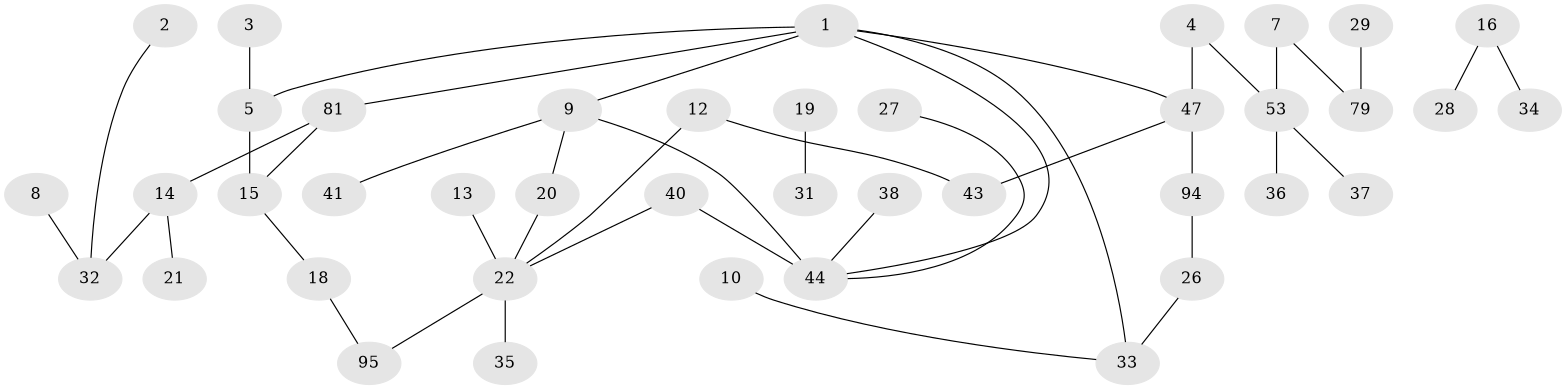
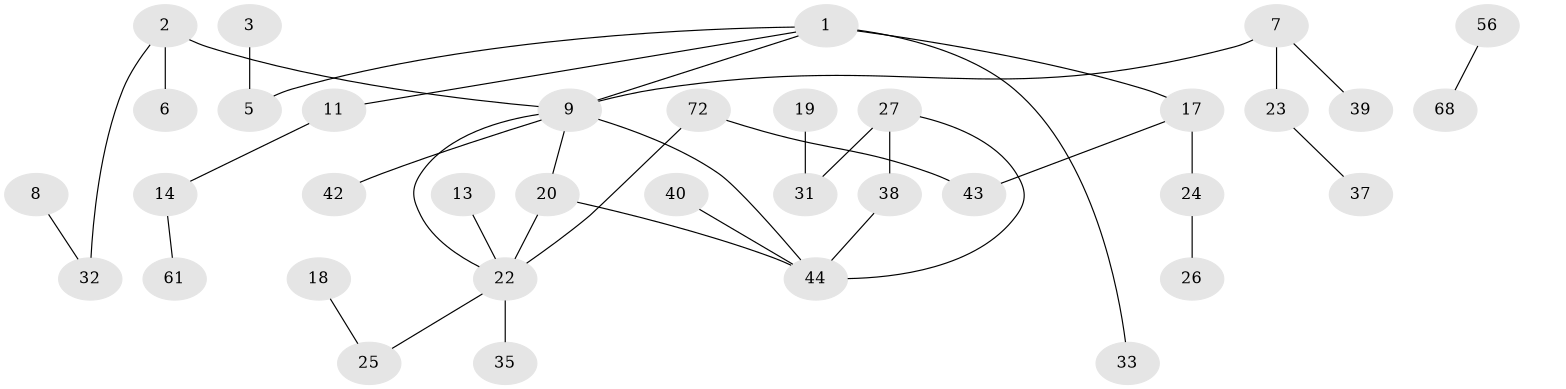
node "4": removed
node "29": removed
node "16": label "16" -> "56"
edge "7" -- "9": added
edge "2" -- "9": added
node "6": added
node "81": label "81" -> "11"
node "12": label "12" -> "72"
node "47": label "47" -> "17"
node "53": label "53" -> "23"
node "79": label "79" -> "39"
node "28": label "28" -> "68"
node "34": removed
edge "27" -- "38": added
edge "27" -- "31": added
edge "1" -- "44": now "20" -- "44"
node "15": removed
node "41": label "41" -> "42"
node "94": label "94" -> "24"
node "36": removed
edge "14" -- "32": removed
edge "40" -- "22": now "9" -- "22"
node "21": label "21" -> "61"
node "10": removed
edge "26" -- "33": removed
node "95": label "95" -> "25"
